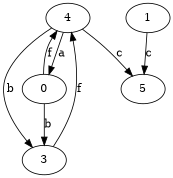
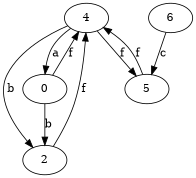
node "1": label "1" -> "6"
edge "5" -> "4": added, label "f"
edge "4" -> "5": label "c" -> "f"
node "3": label "3" -> "2"
